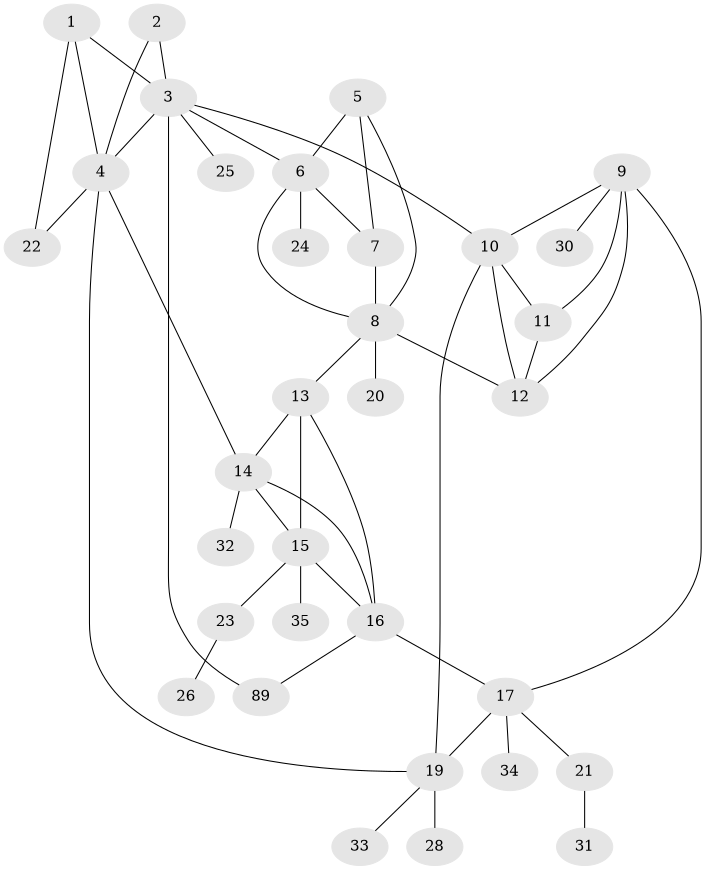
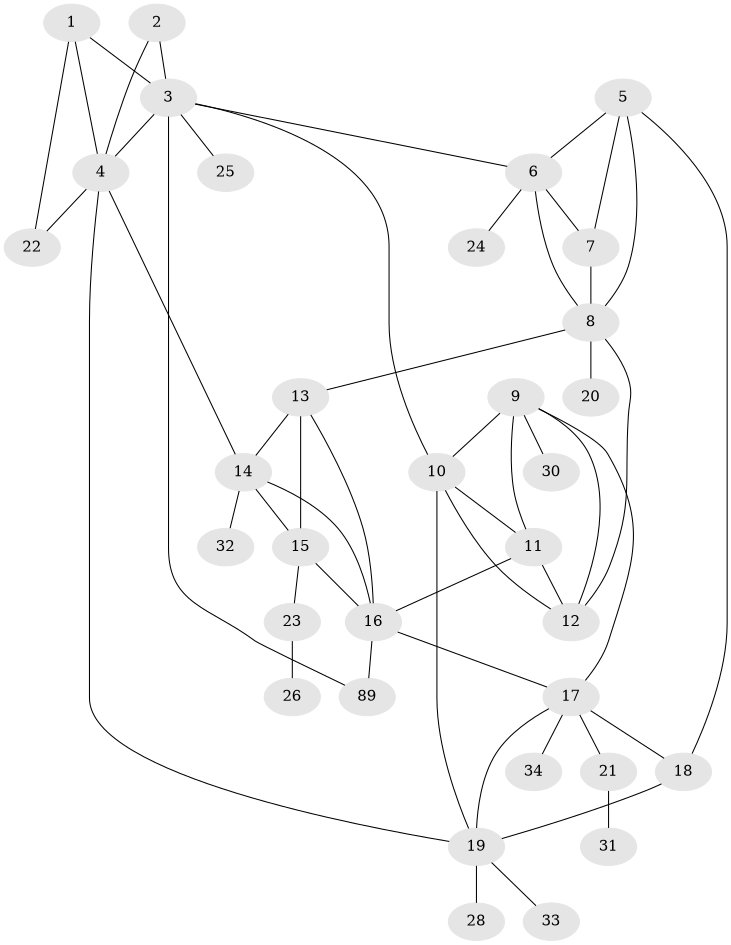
edge "11" -- "16": added
node "35": removed
node "18": added
